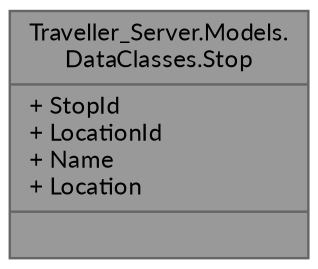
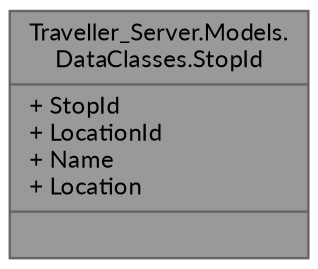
node "Traveller_Server.Models.": text "DataClasses.Stop" -> "DataClasses.StopId"
